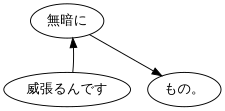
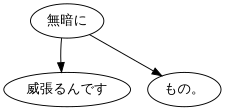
edge "威張るんです" -> "無暗に": reversed
